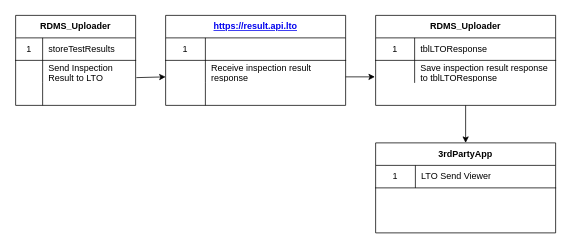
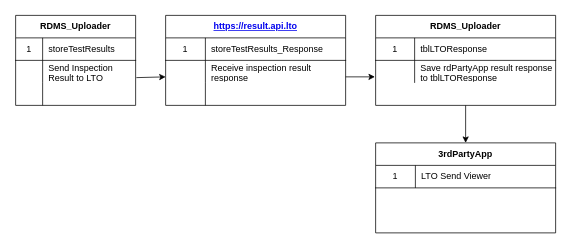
node "storeTestResults_Response": added
node "Save inspection result response to tblLTOResponse": label "Save inspection result response to tblLTOResponse" -> "Save rdPartyApp result response to tblLTOResponse"
